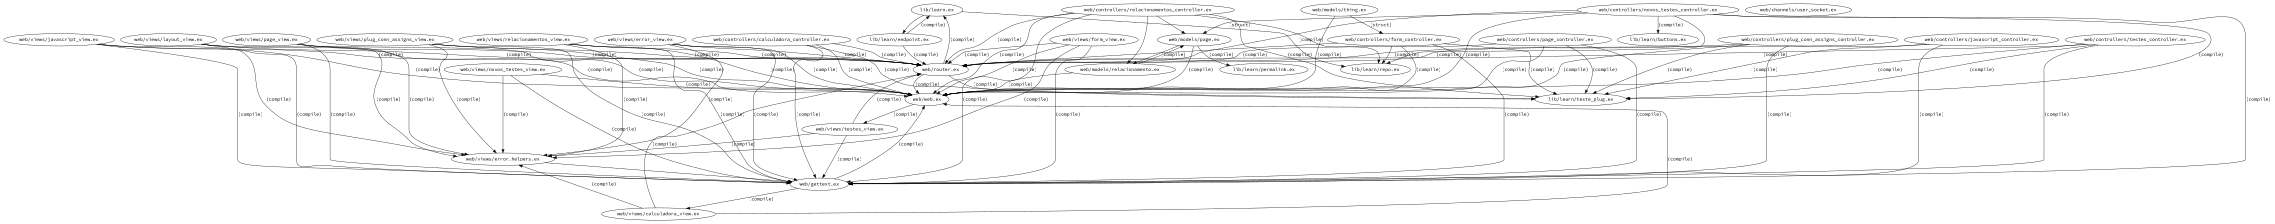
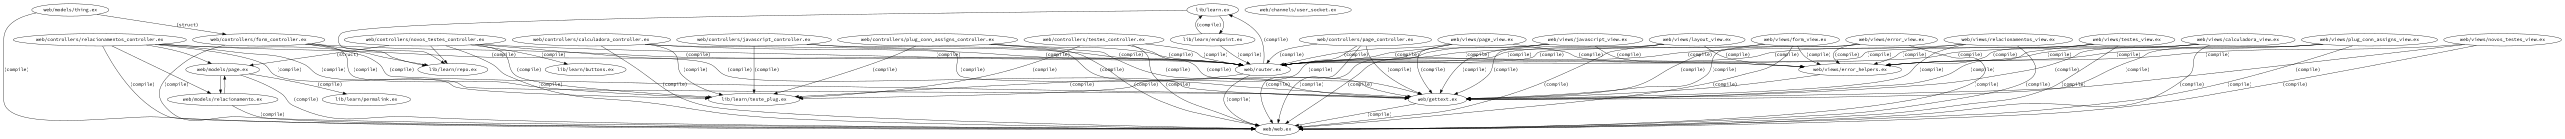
edge "web/web.ex" -> "web/views/testes_view.ex": reversed
edge "web/gettext.ex" -> "web/views/calculadora_view.ex": reversed
